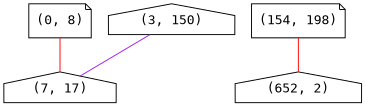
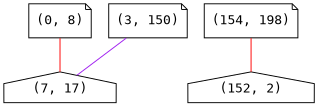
node "(3, 150)": shape house -> note
node "(652, 2)": label "(652, 2)" -> "(152, 2)"
